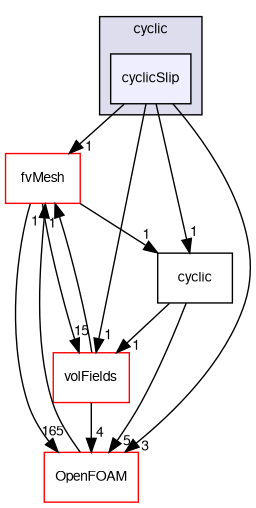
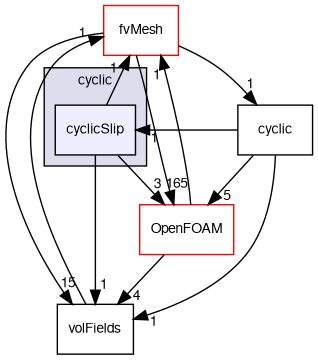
edge "cyclicSlip" -> "cyclic": reversed
node "volFields": color red -> black
edge "volFields" -> "OpenFOAM": reversed
